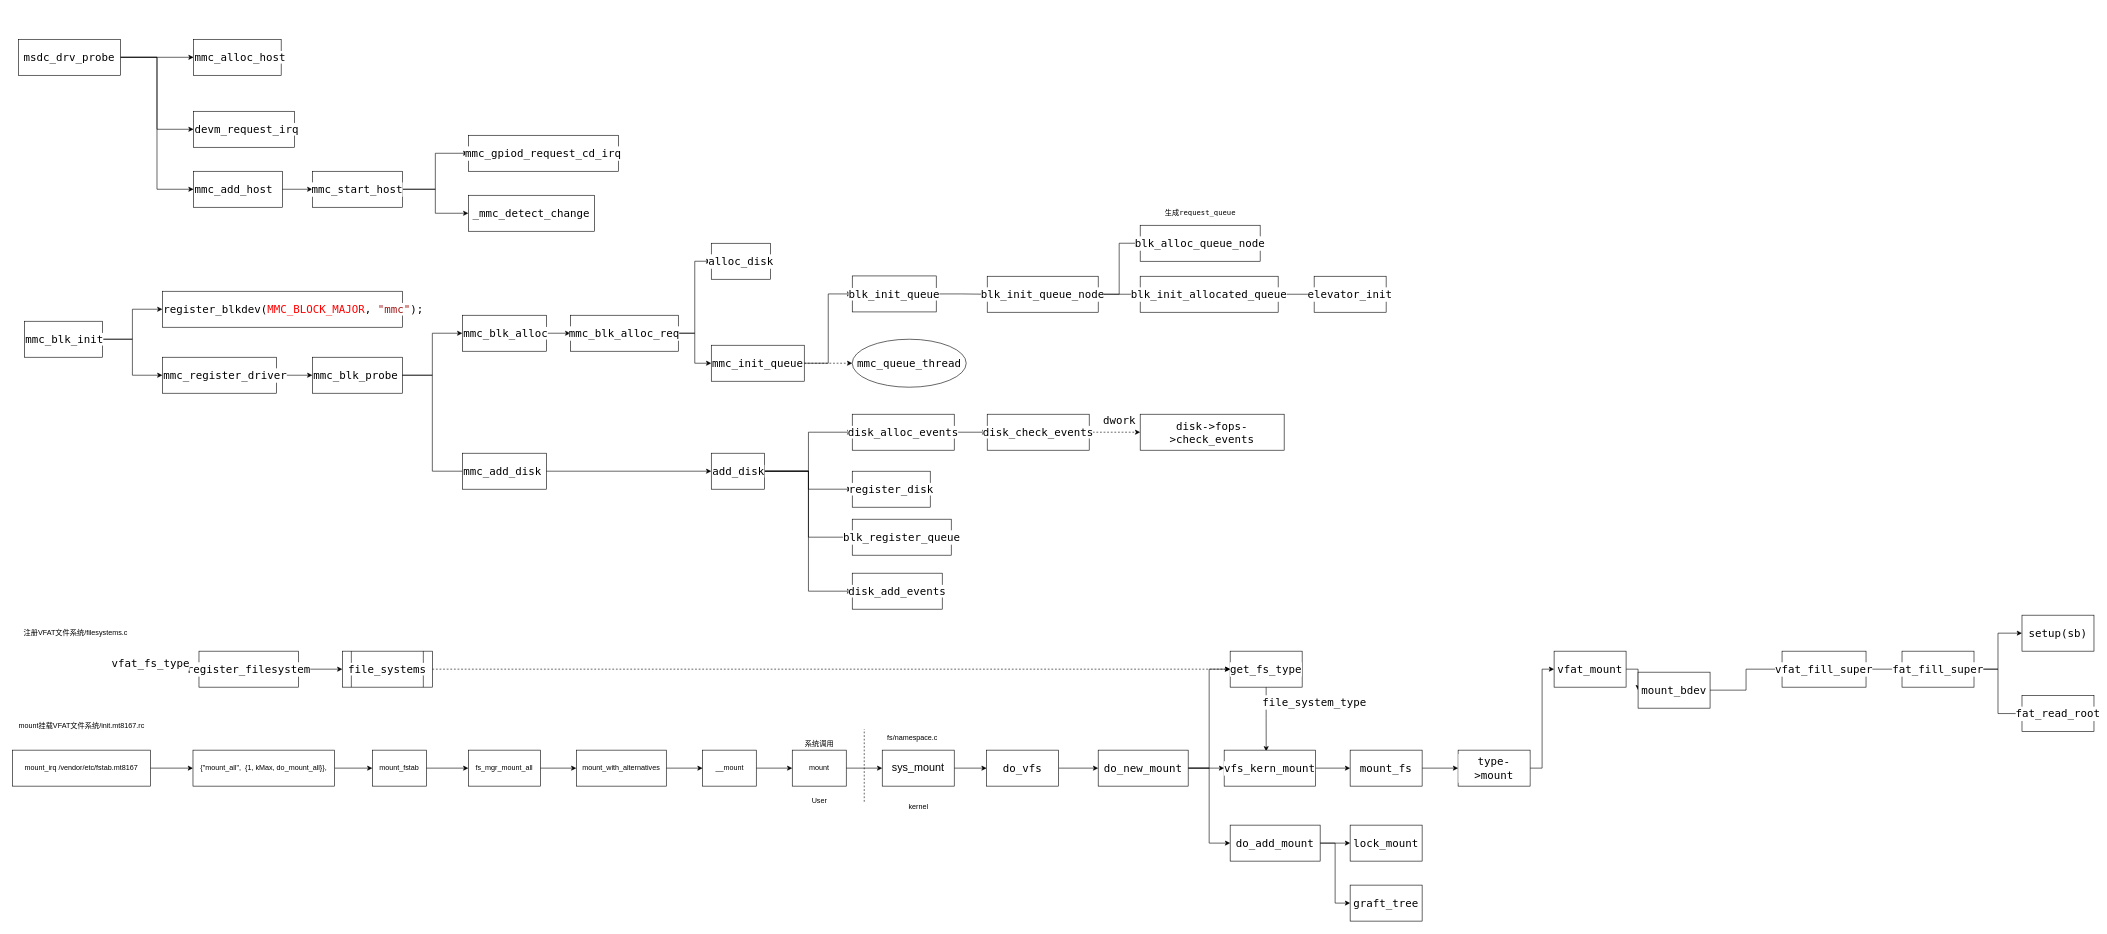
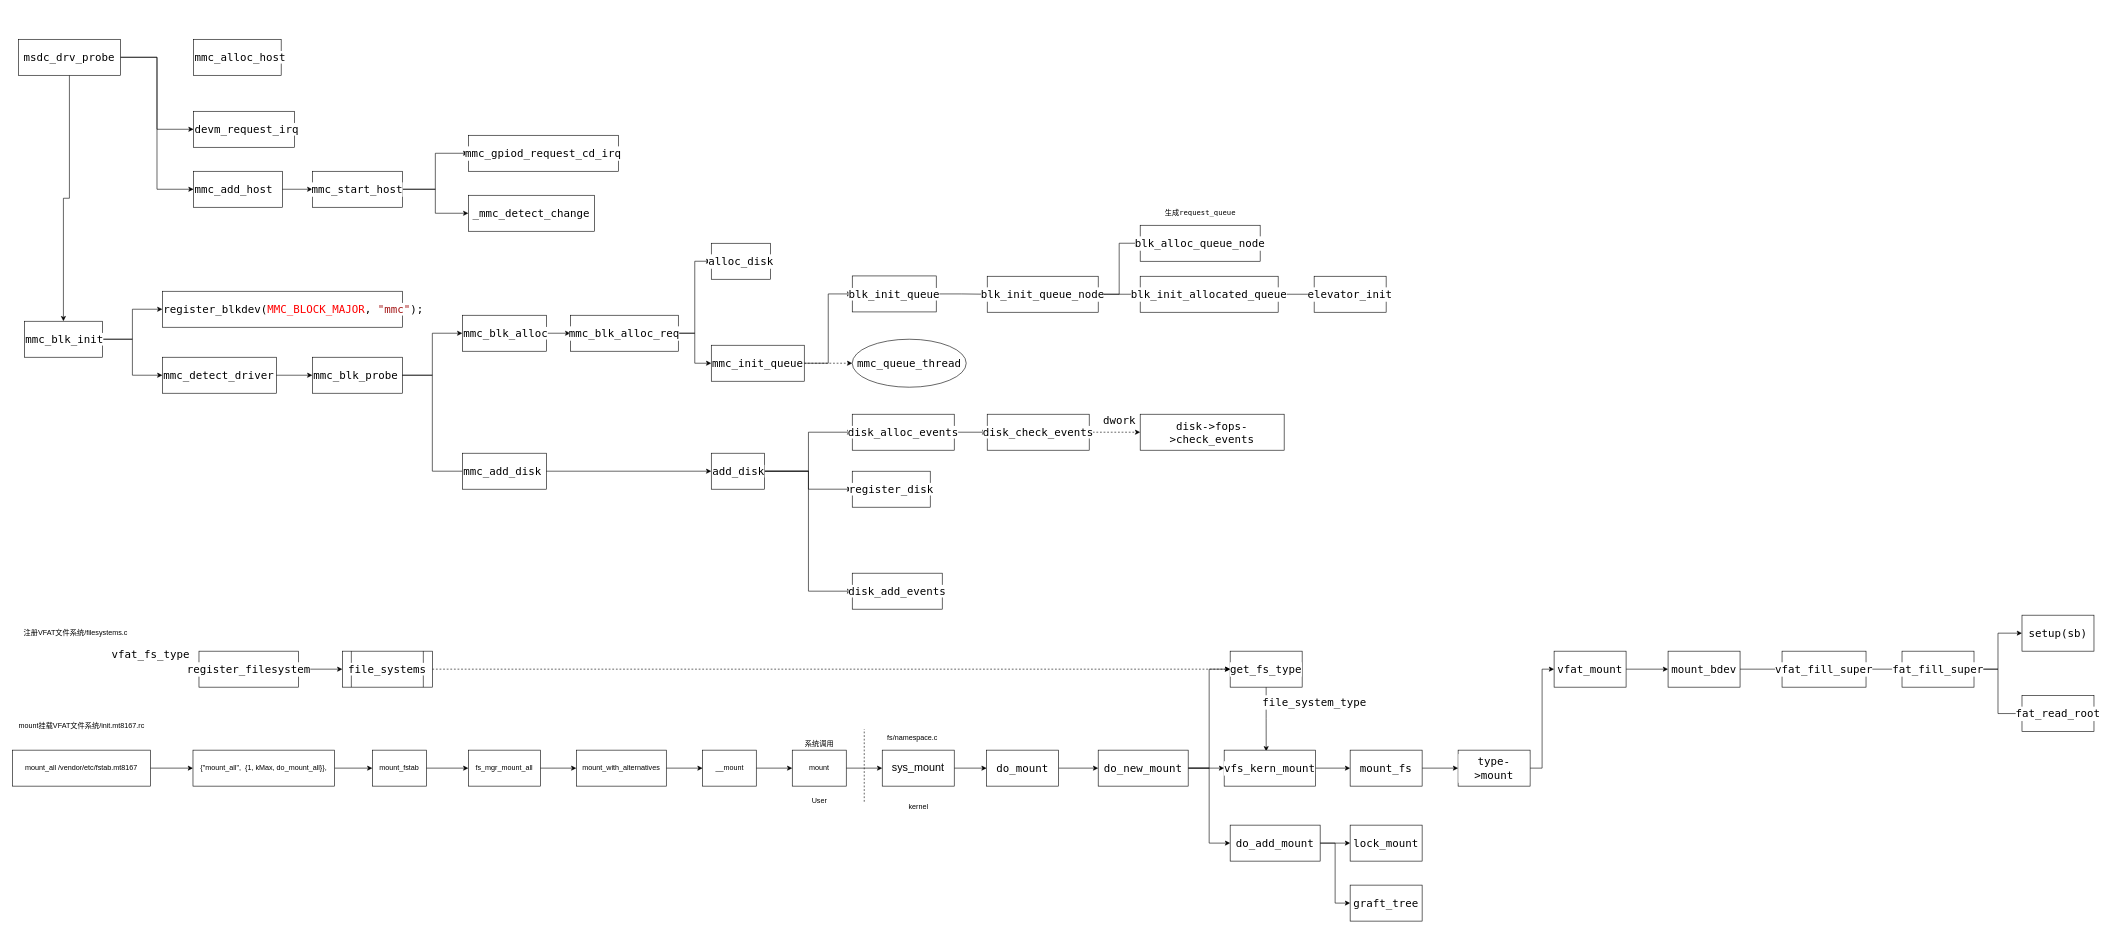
edge "msdc_drv_probe" -> "mmc_alloc_host": now "msdc_drv_probe" -> "mmc_blk_init"
node "mmc_register_driver": label "mmc_register_driver" -> "mmc_detect_driver"
edge "add_disk" -> "blk_register_queue": removed
node "blk_register_queue": removed
node "vfat_fs_type": moved (150, 663) -> (150, 654)
node "mount_bdev": moved (1674, 690) -> (1704, 669)
node "mount_irq /vendor/etc/fstab.mt8167": label "mount_irq /vendor/etc/fstab.mt8167" -> "mount_all /vendor/etc/fstab.mt8167"
node "do_vfs": label "do_vfs" -> "do_mount"
